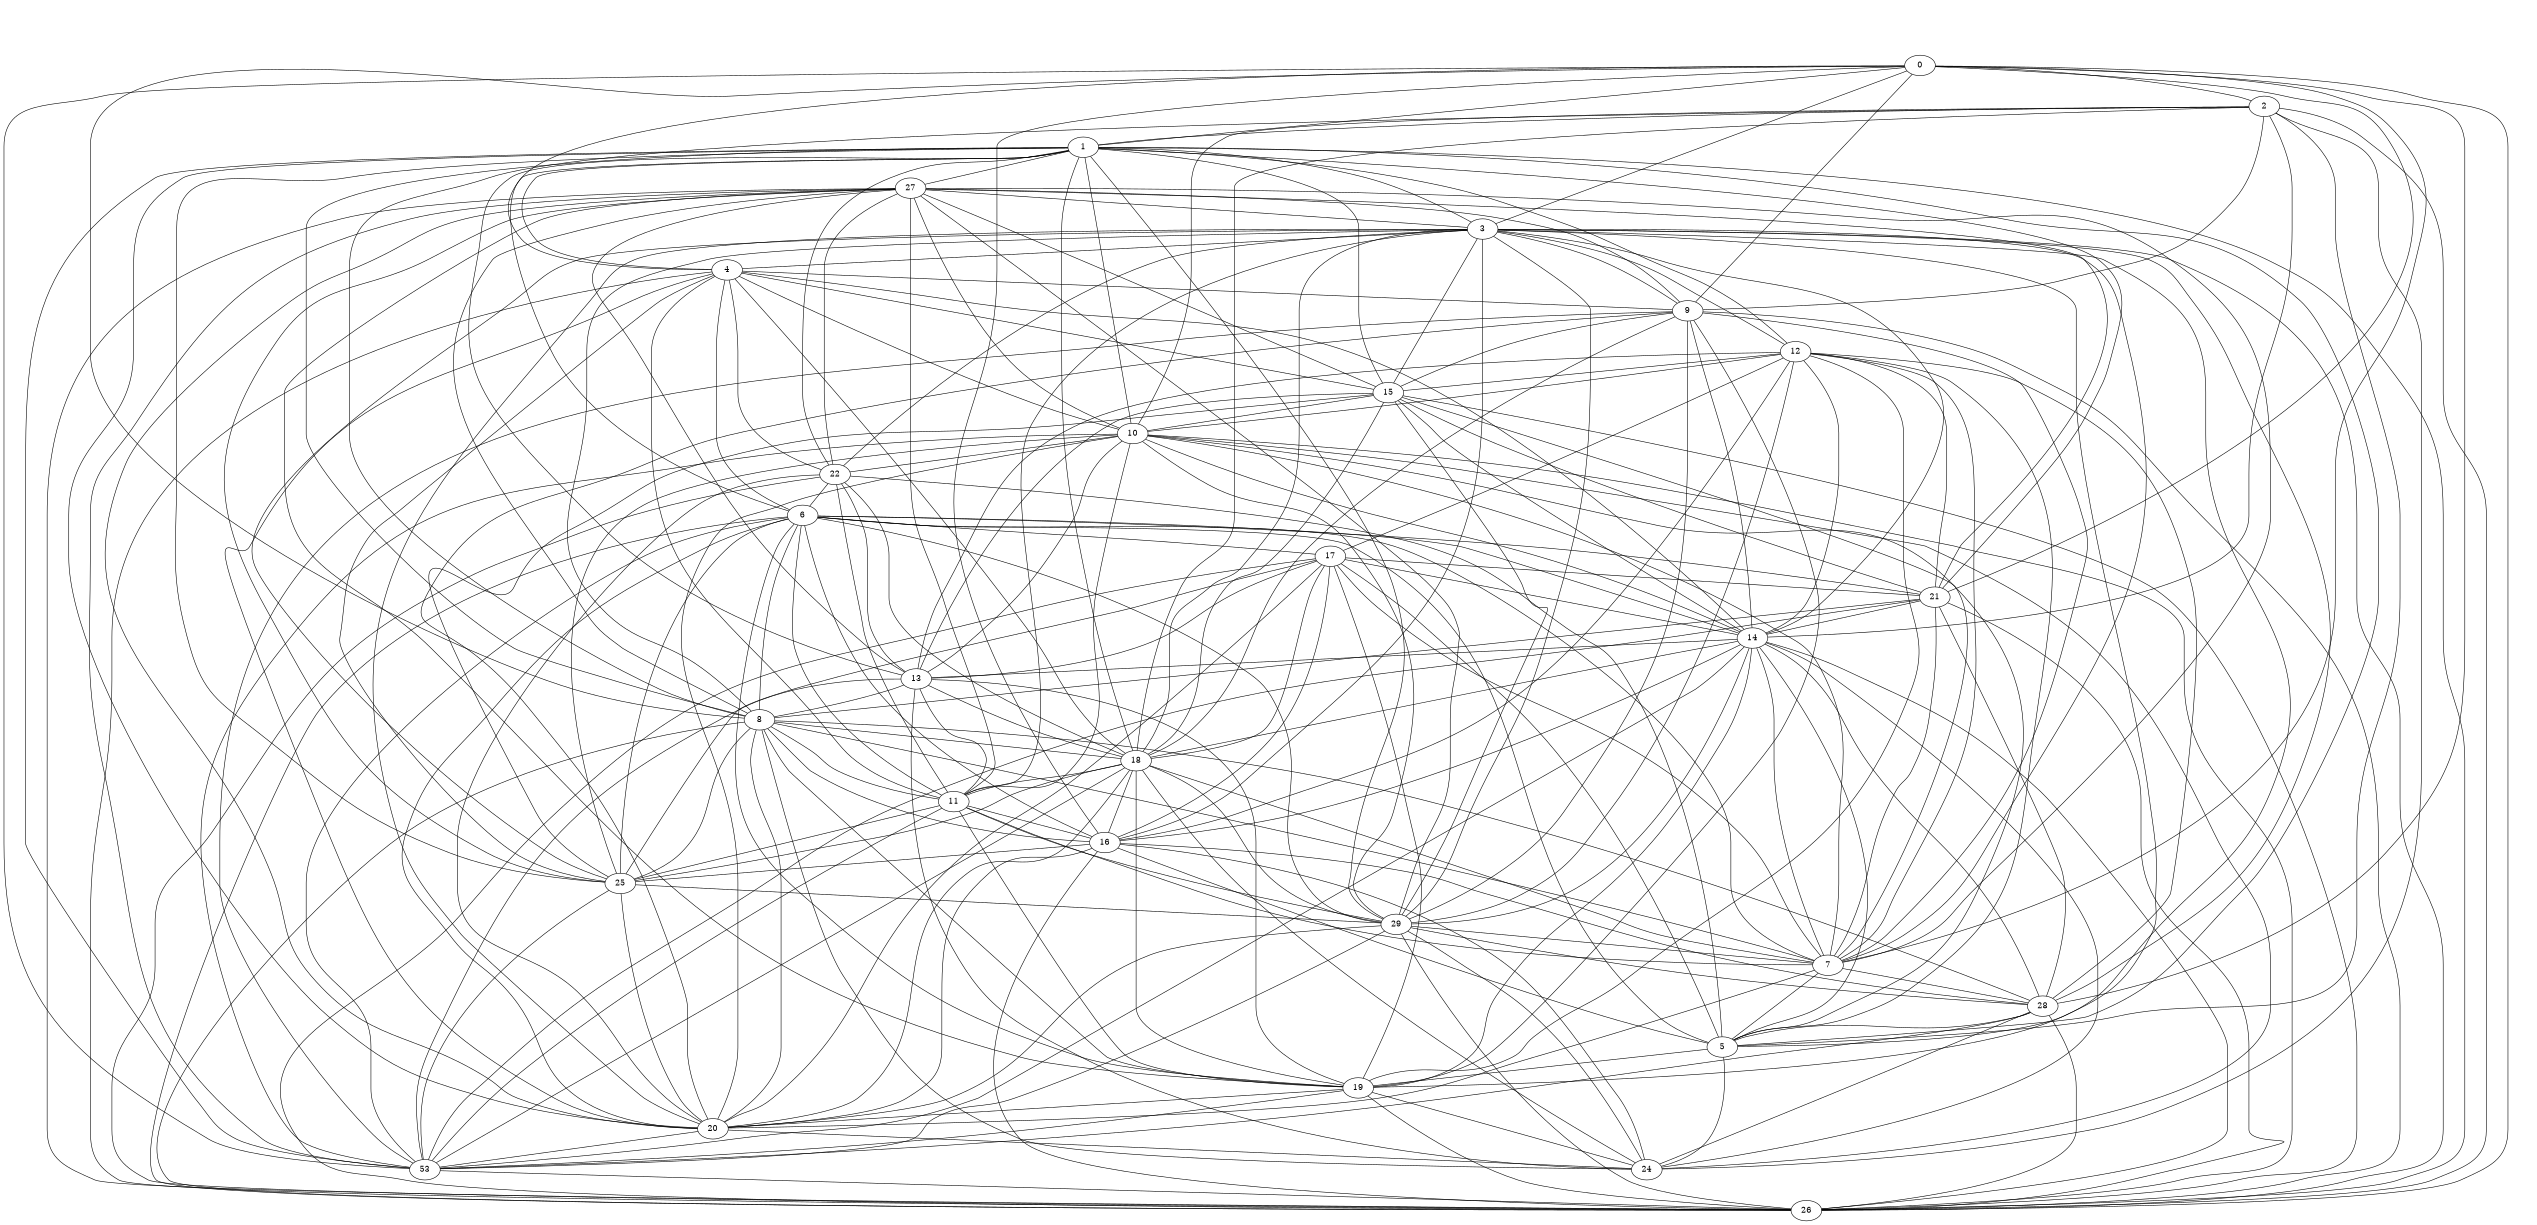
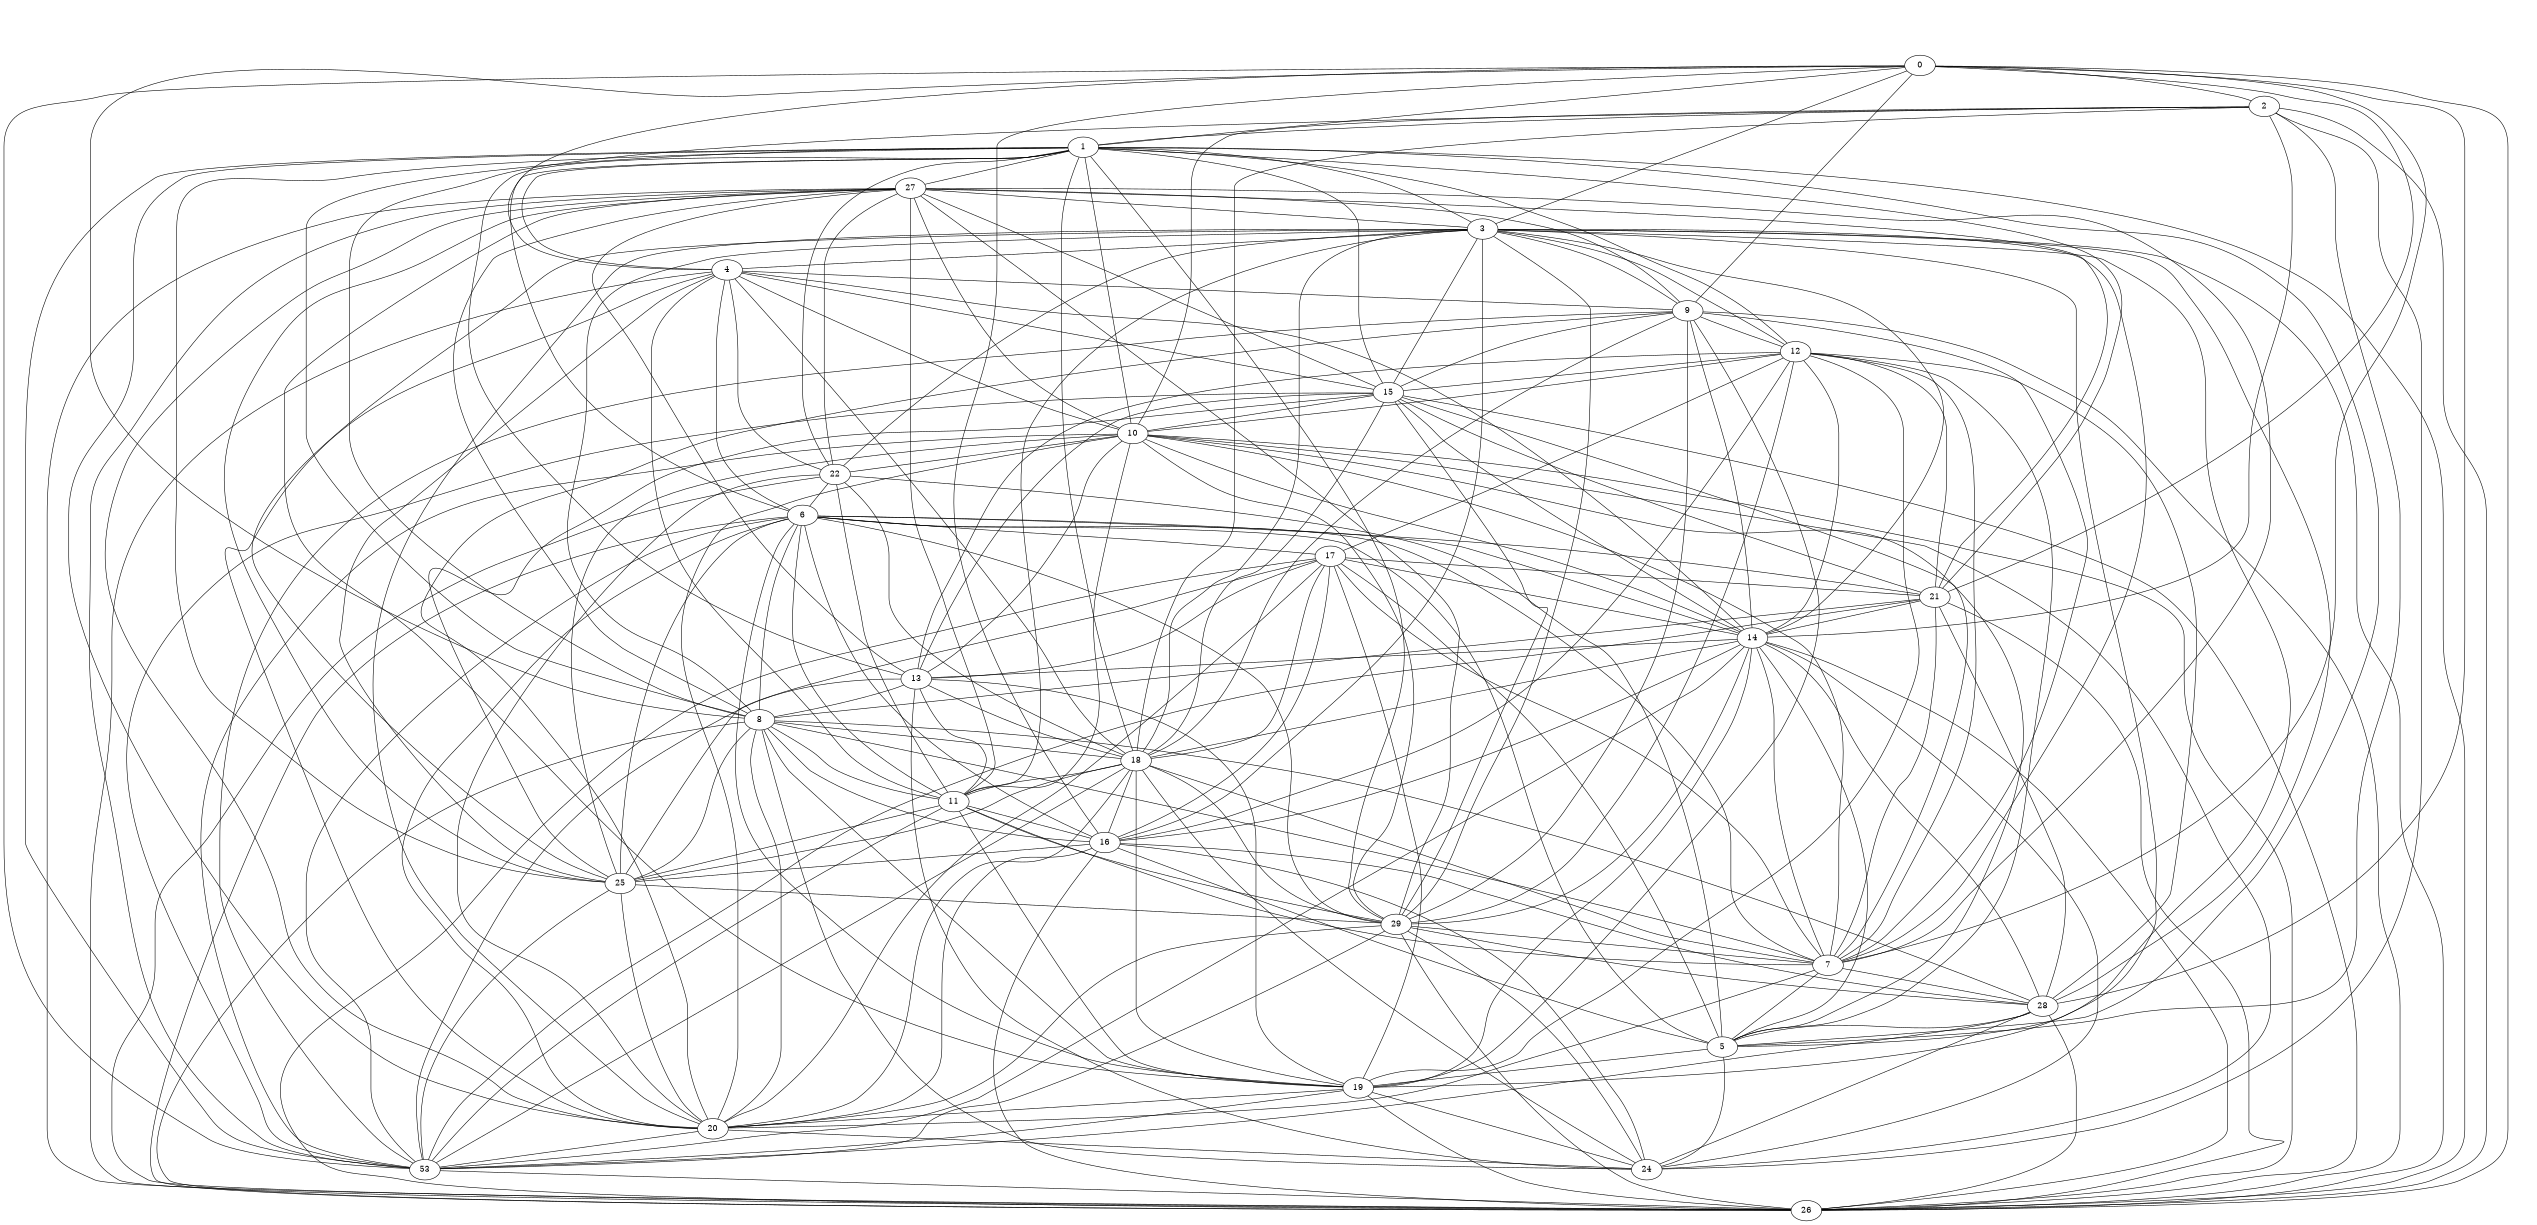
edge "2" -- "9": now "12" -- "9"
edge "15" -- "53": added
edge "22" -- "13": removed
